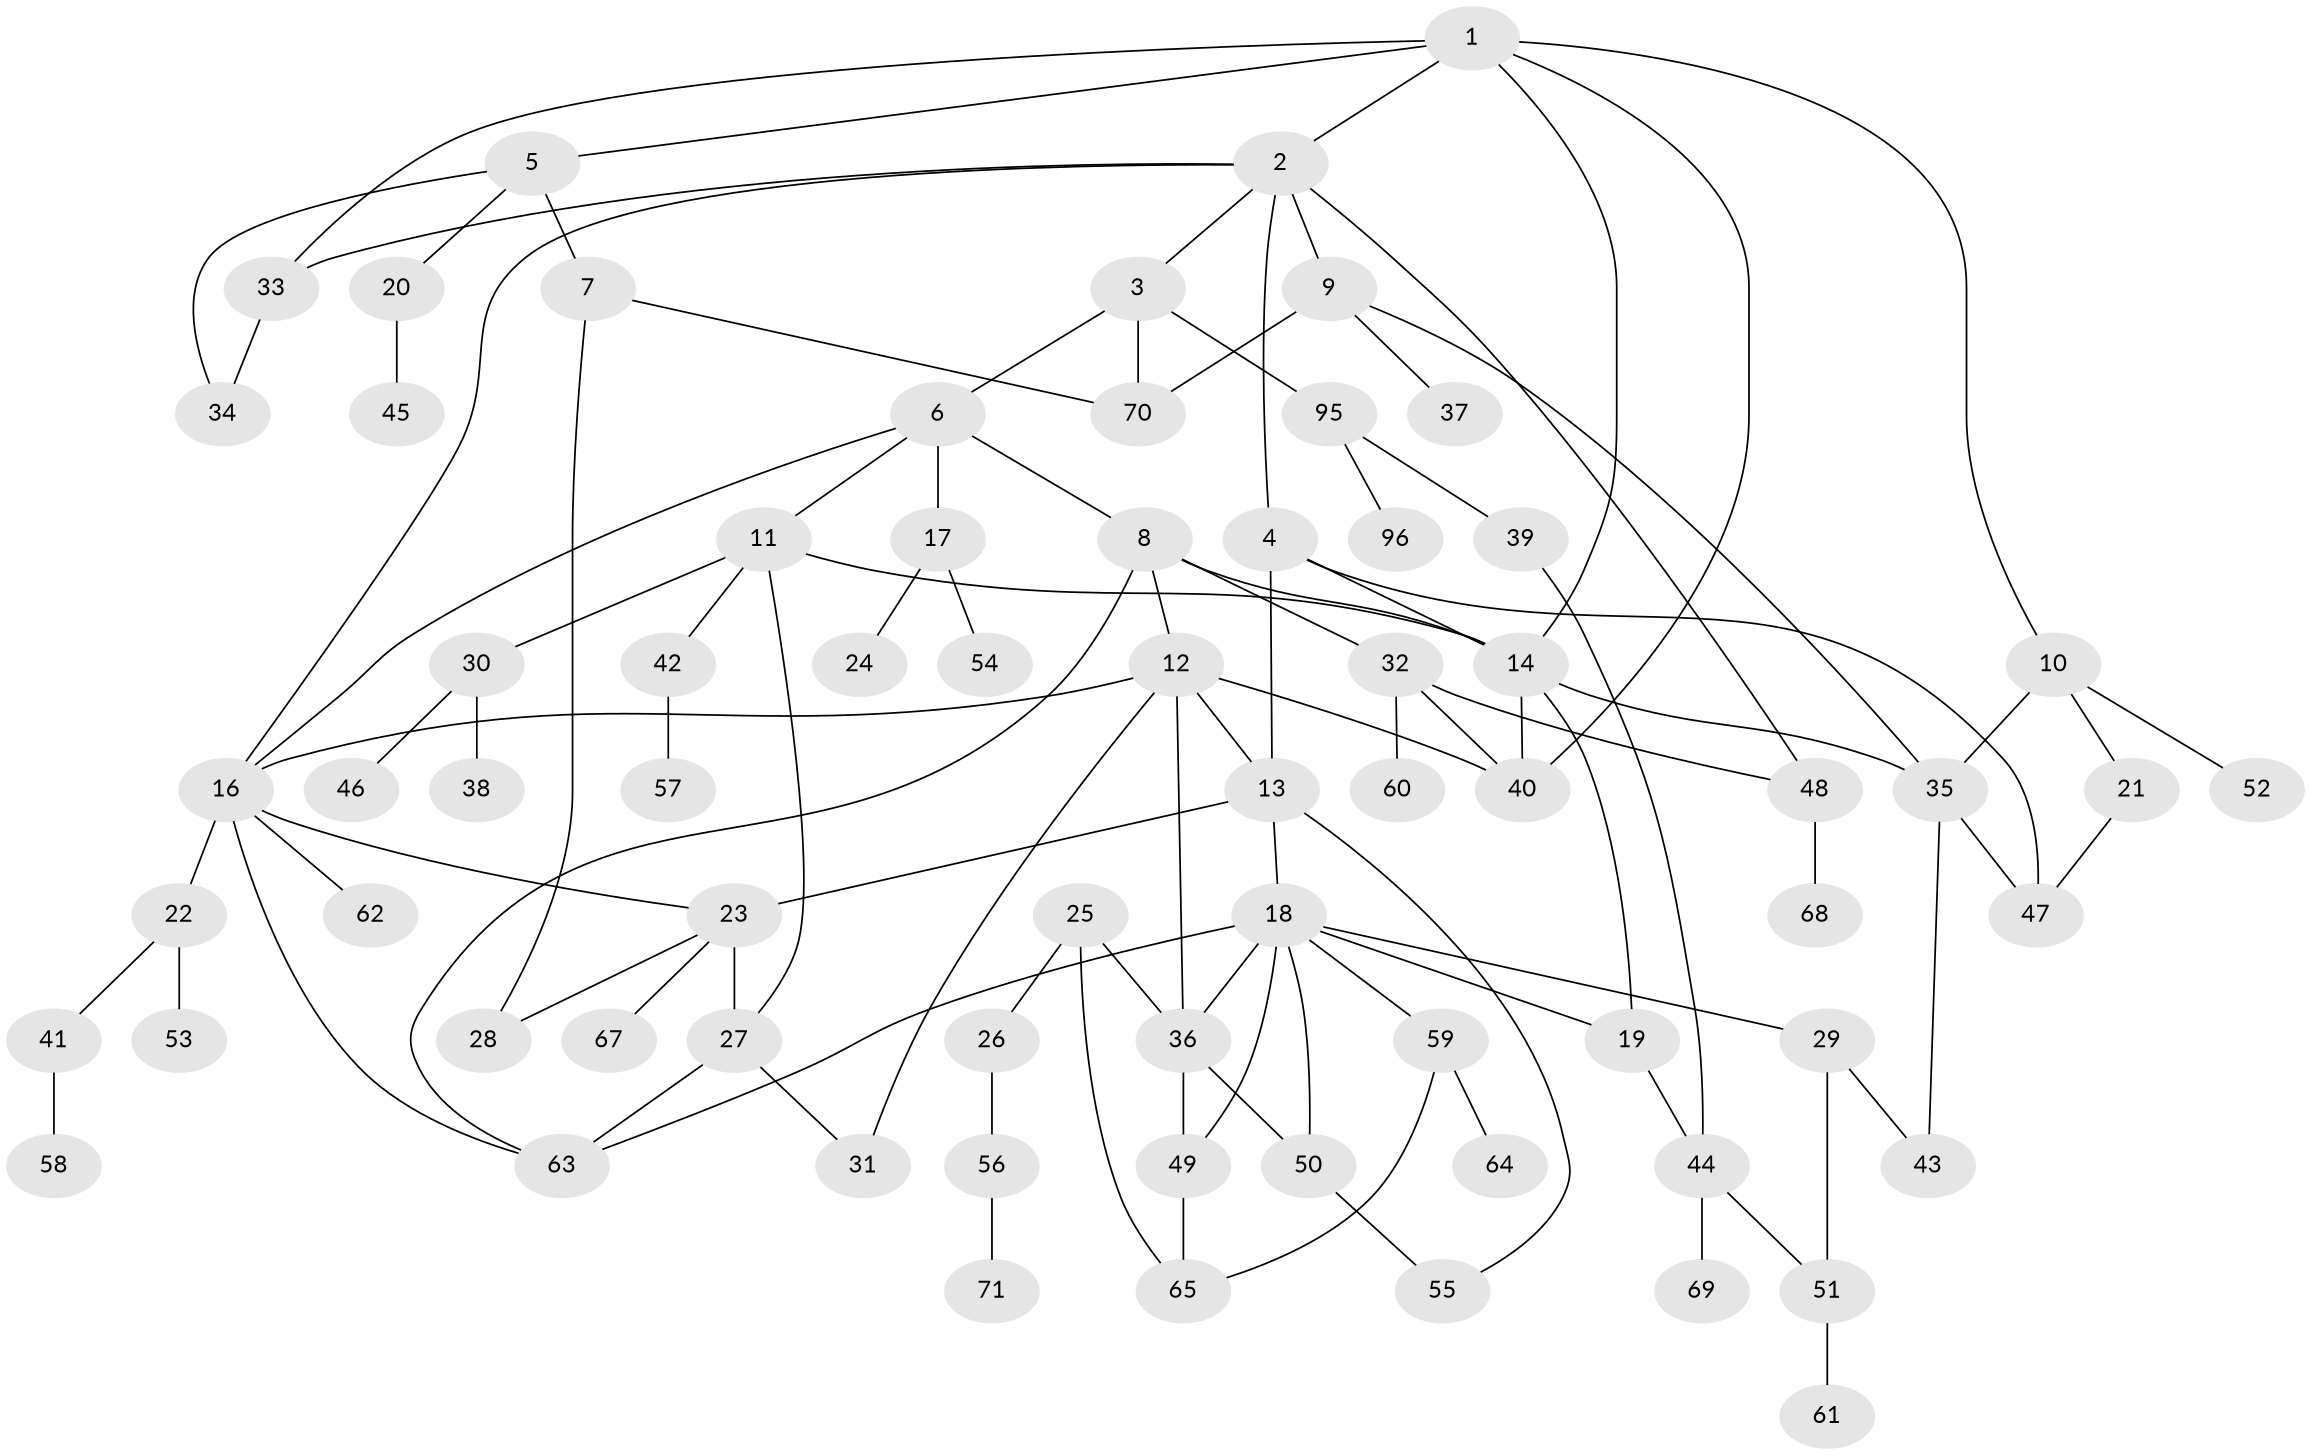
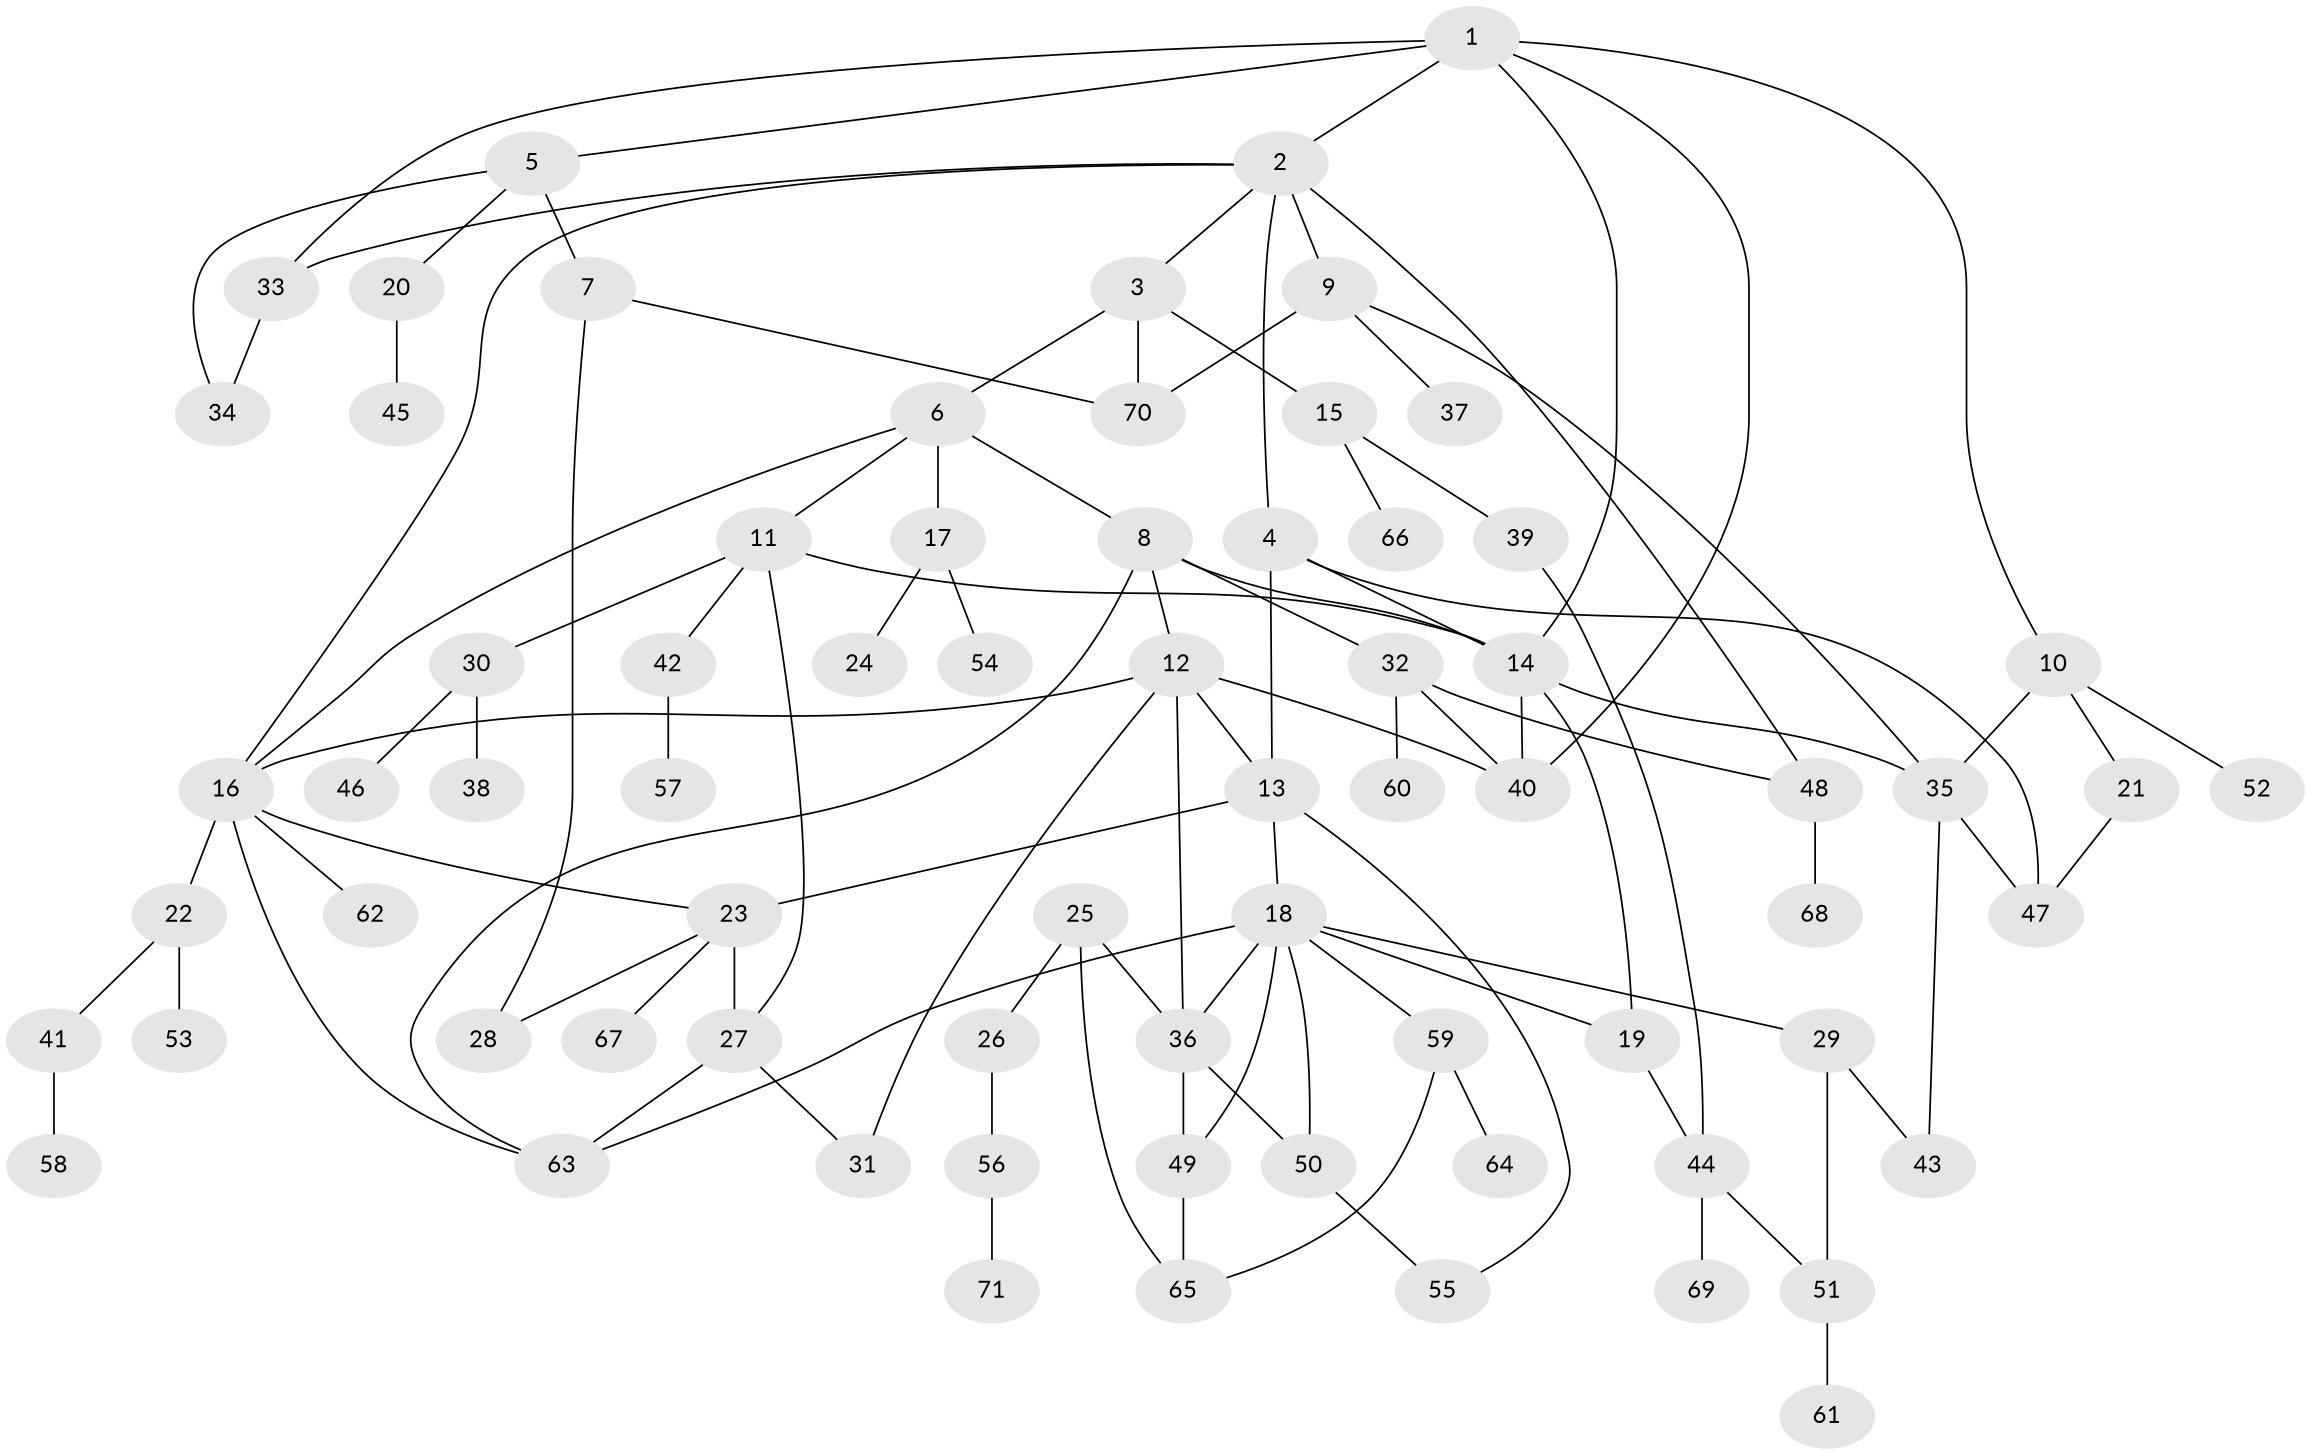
node "95": label "95" -> "15"
node "96": label "96" -> "66"
